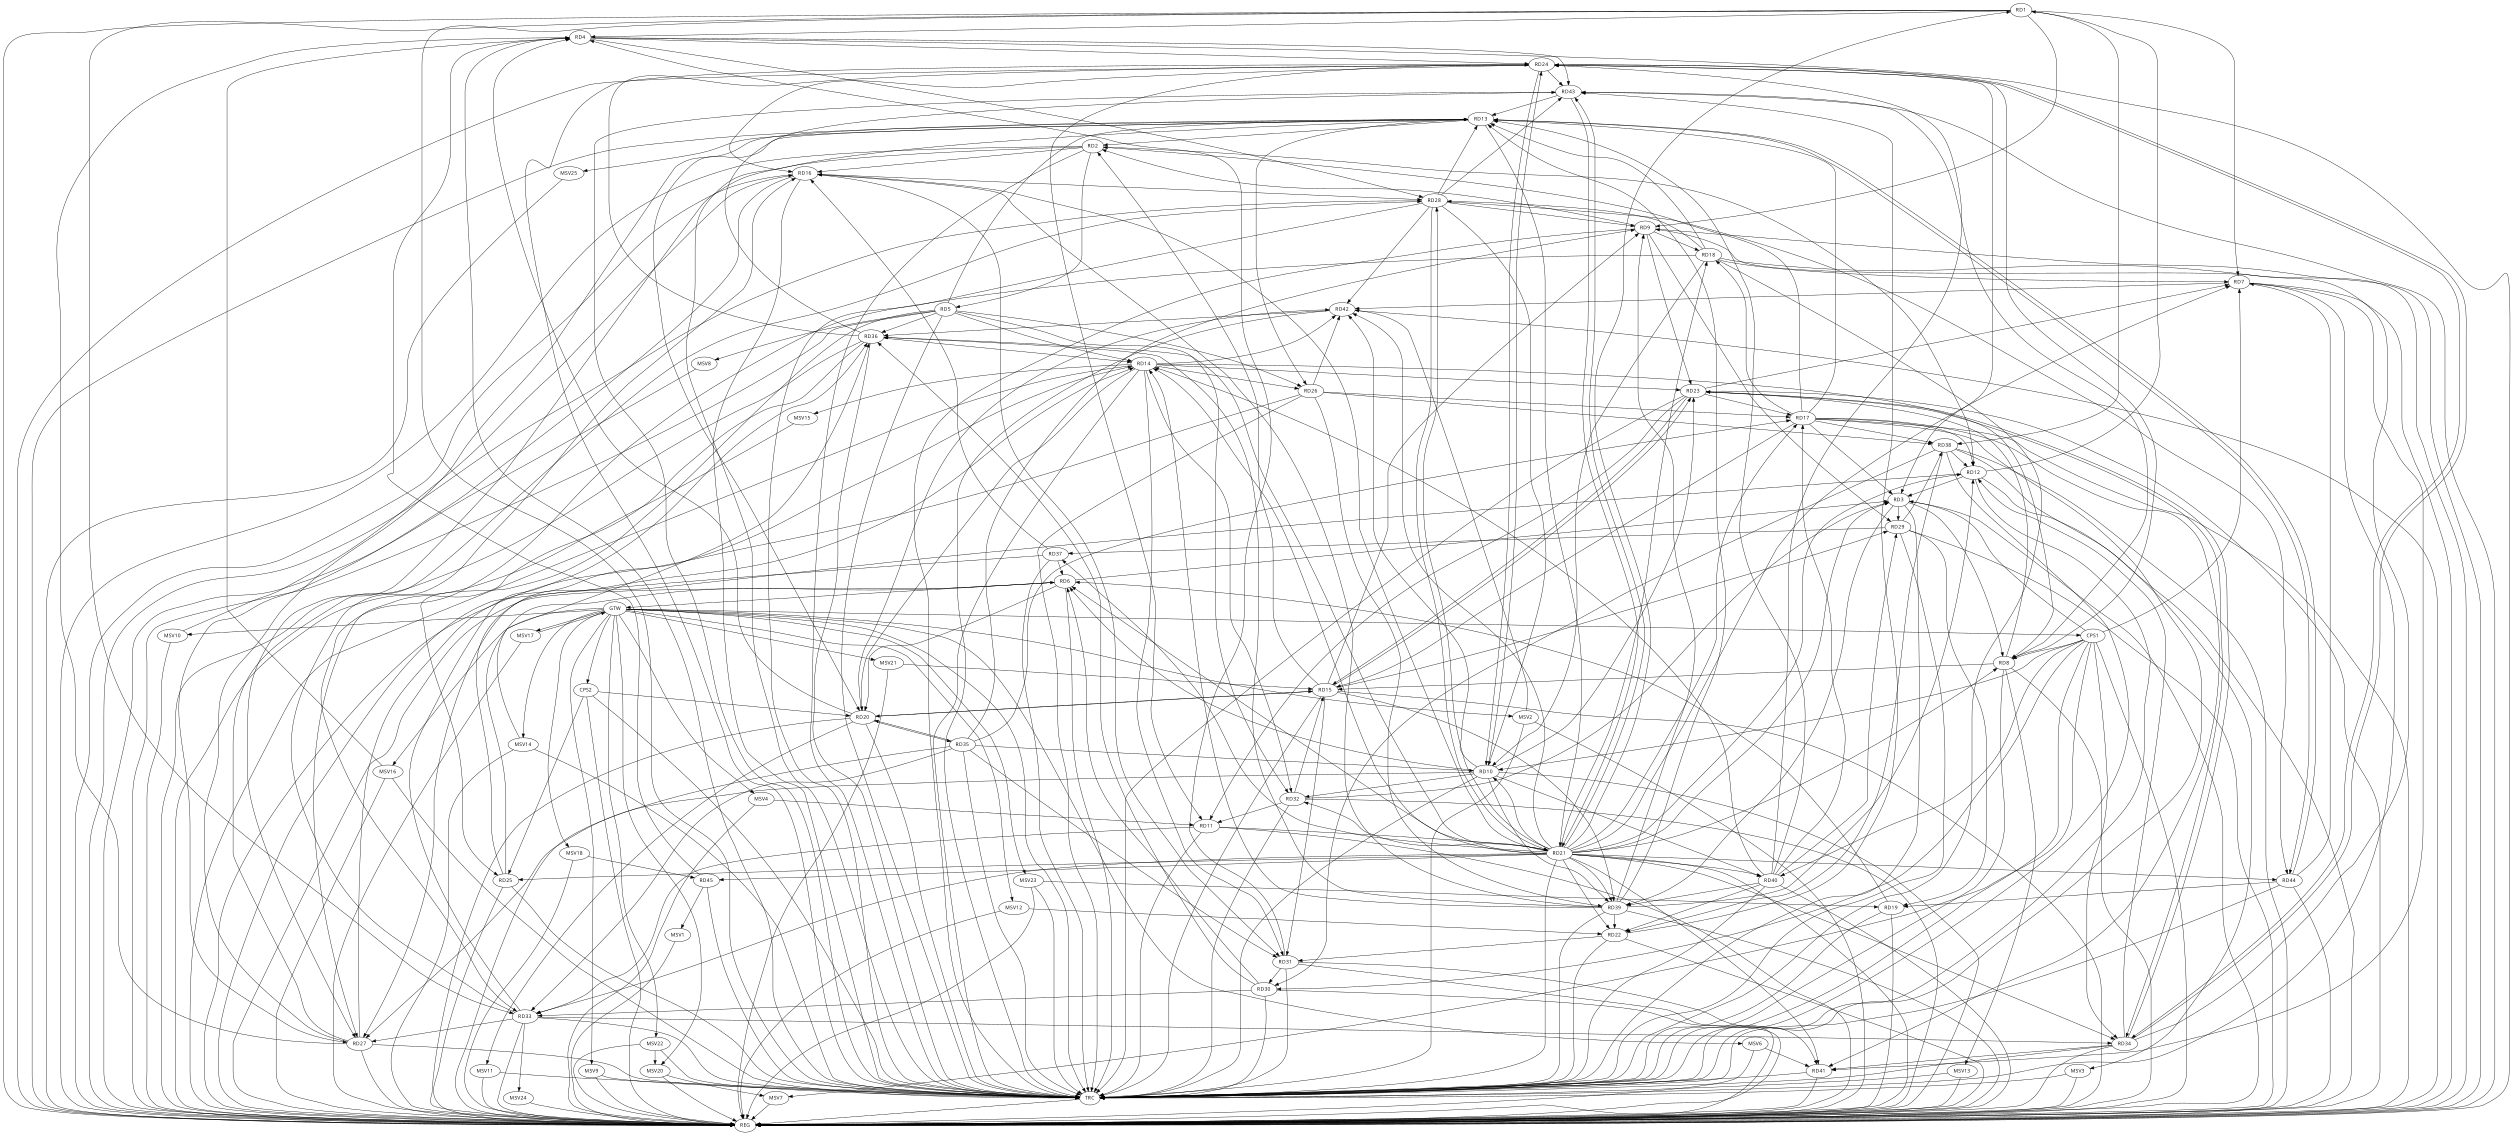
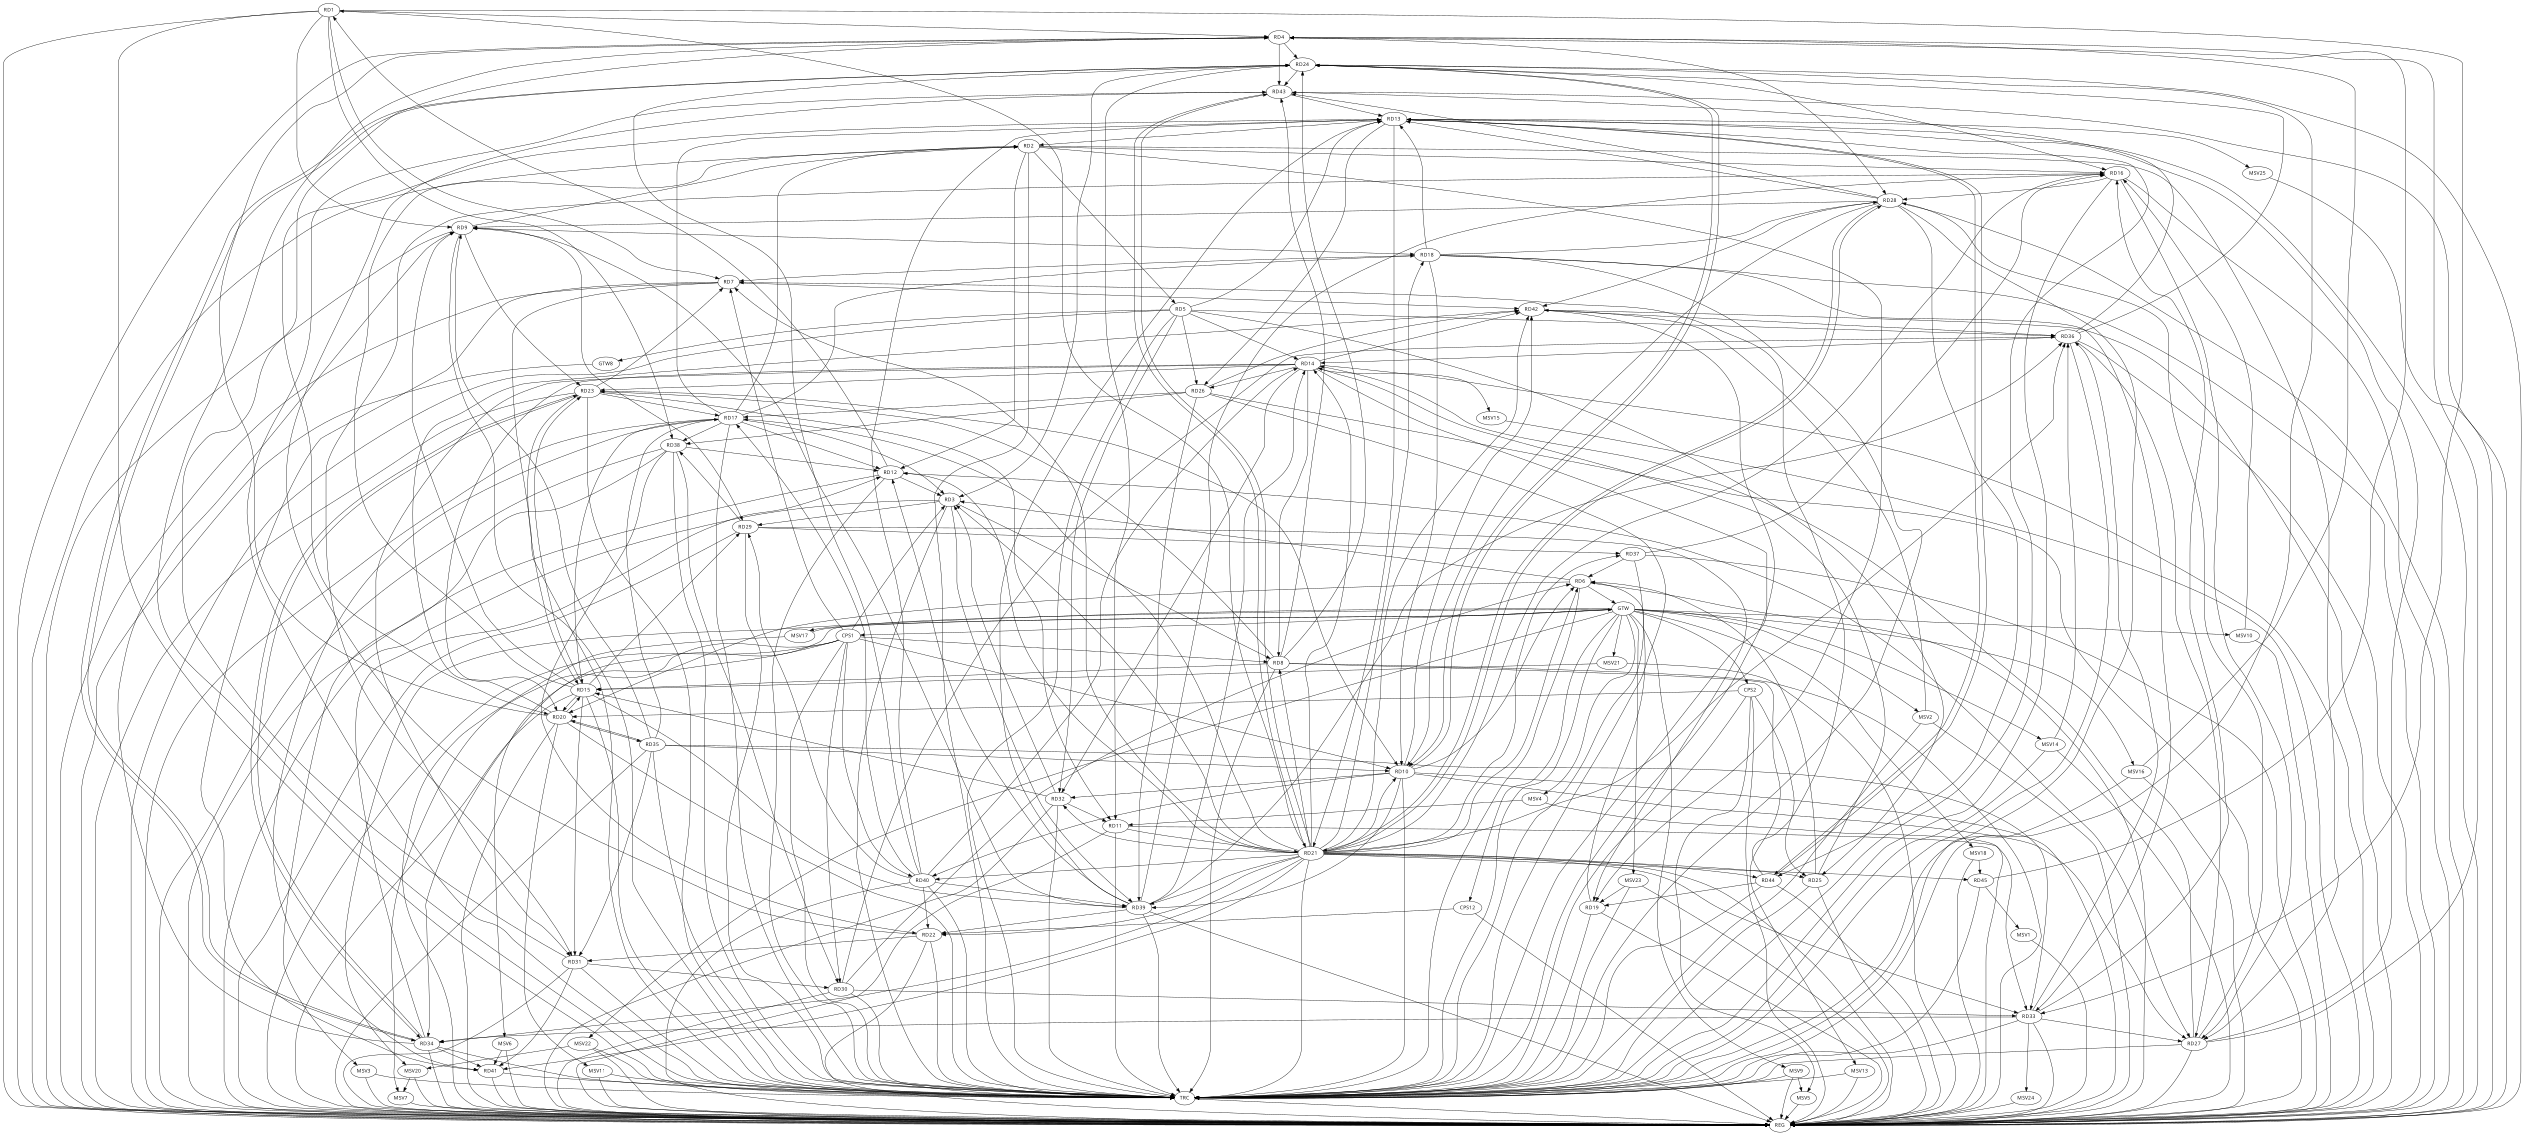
edge "RD2" -> "RD19": added
node "MSV8": label "MSV8" -> "GTW8"
edge "RD10" -> "RD23": reversed
node "MSV12": label "MSV12" -> "CPS12"
node "MSV5": added
